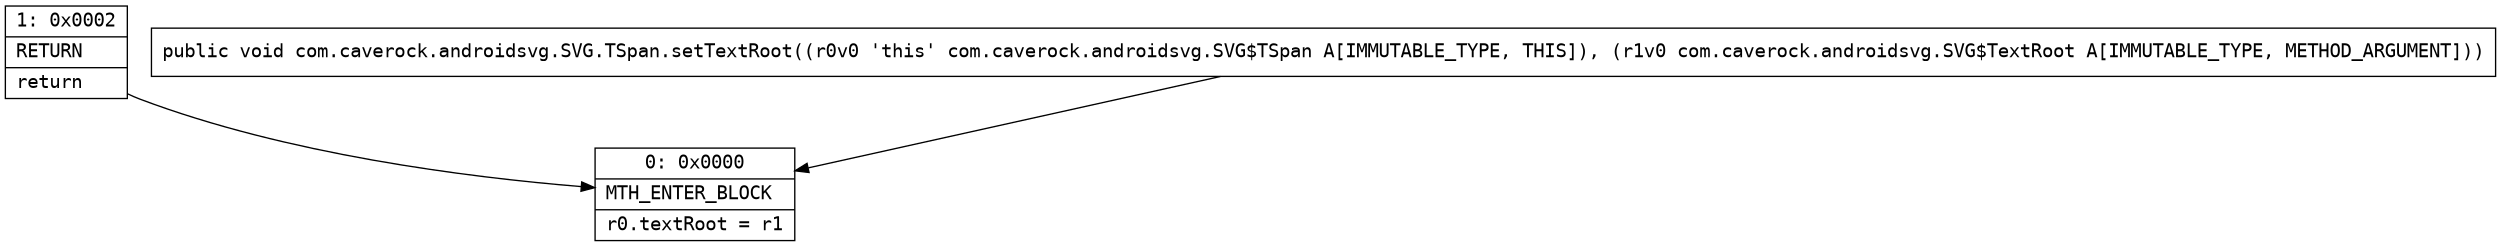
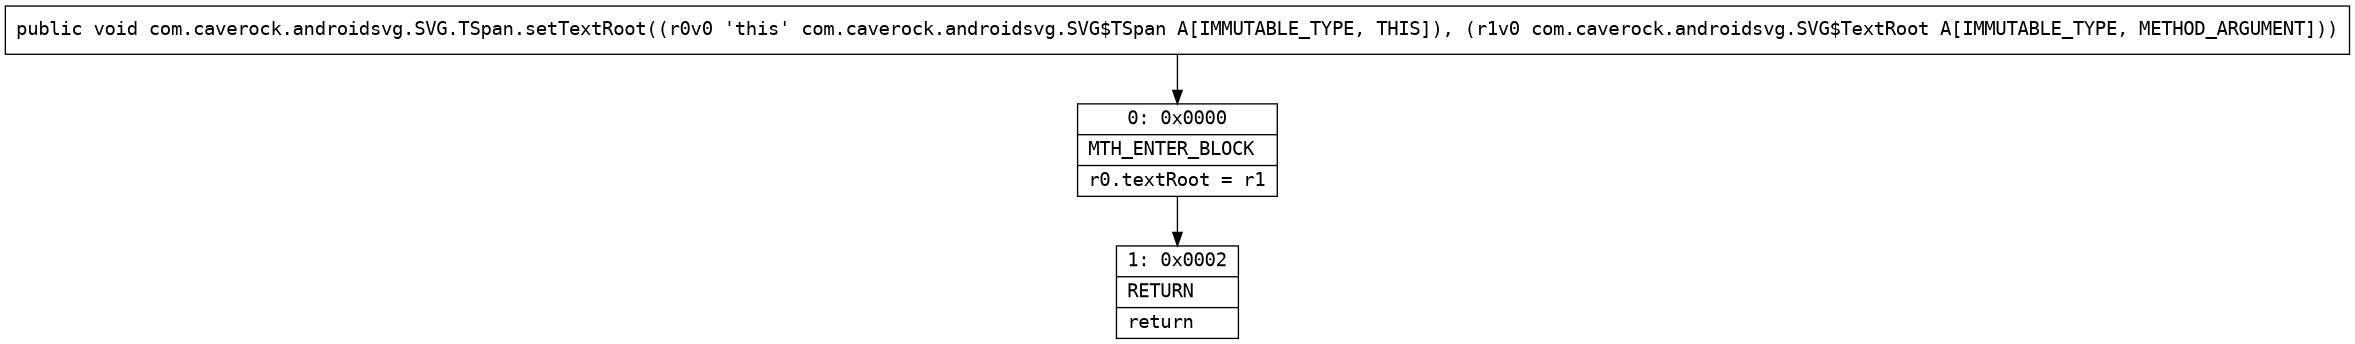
edge "1: 0x0002" -> "0: 0x0000": reversed
